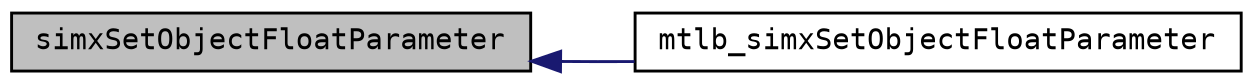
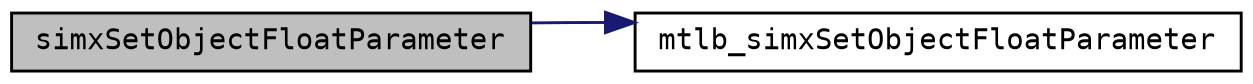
edge "mtlb_simxSetObjectFloatParameter" -> "simxSetObjectFloatParameter": reversed
